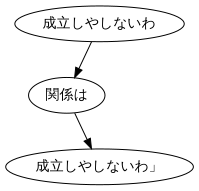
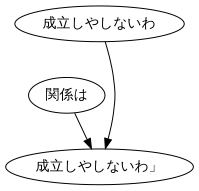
edge "成立しやしないわ" -> "関係は": now "成立しやしないわ" -> "成立しやしないわ」"
